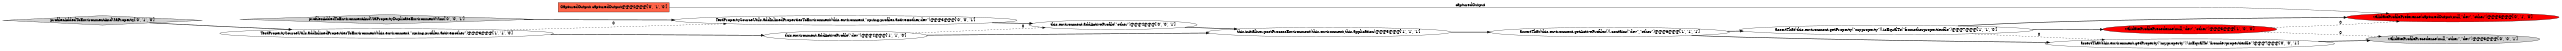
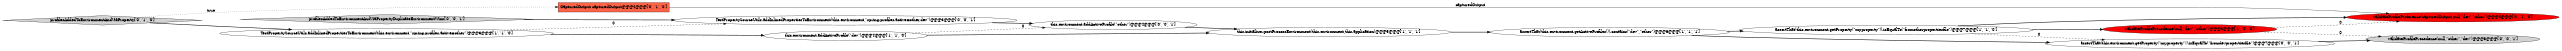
edge "profilesAddedToEnvironmentAndViaProperty['0', '1', '0']" -> "CapturedOutput capturedOutput@@@2@@@['0', '1', '0']": added, label "true"
